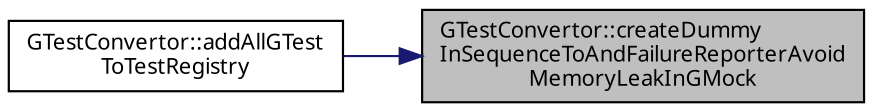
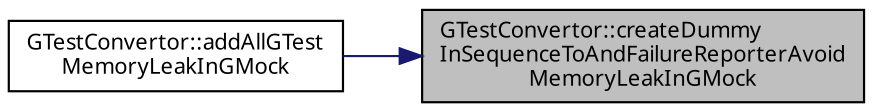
node "GTestConvertor::addAllGTest ToTestRegistry": label "GTestConvertor::addAllGTest ToTestRegistry" -> "GTestConvertor::addAllGTest MemoryLeakInGMock"
